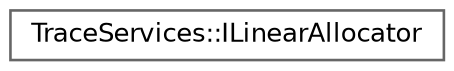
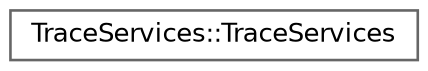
node "TraceServices::ILinearAllocator": label "TraceServices::ILinearAllocator" -> "TraceServices::TraceServices"
